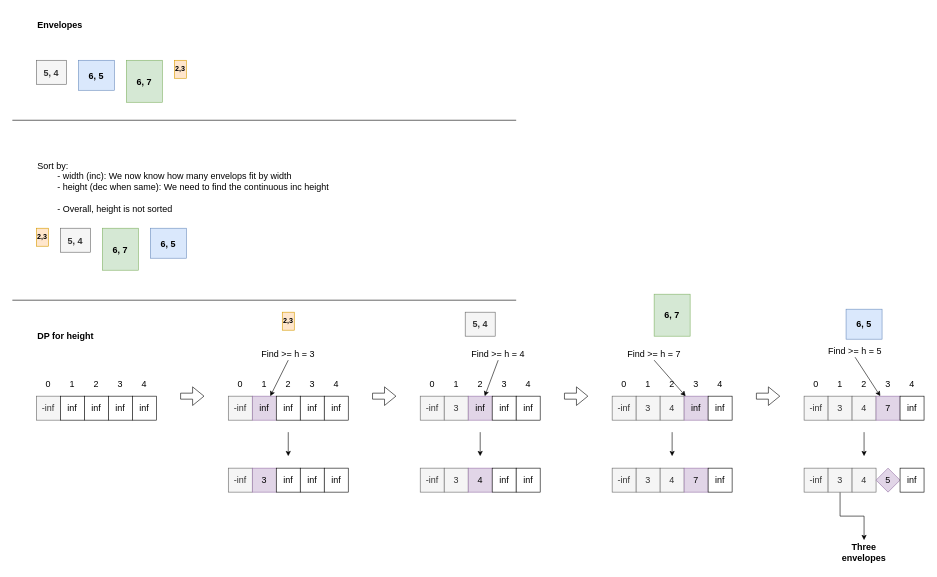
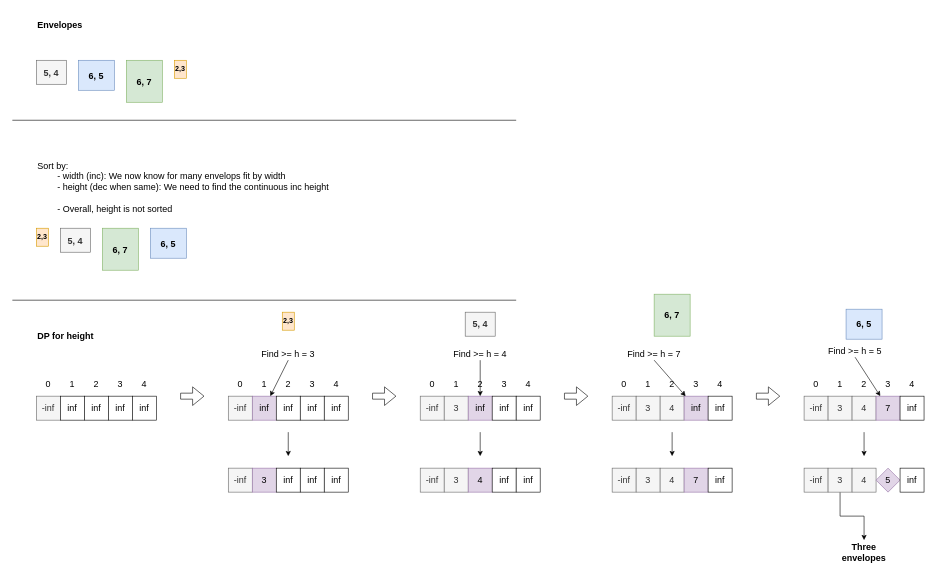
node "Sort by: - width (inc): We now know how many envelops fit by width - height (dec when same): We need to find the continuous inc height - Overall, height is not sorted": label "Sort by: - width (inc): We now know how many envelops fit by width - height (dec when same): We need to find the continuous inc height - Overall, height is not sorted" -> "Sort by: - width (inc): We now know for many envelops fit by width - height (dec when same): We need to find the continuous inc height - Overall, height is not sorted"
node "Find >= h = 4": moved (498, 354) -> (480, 354)
